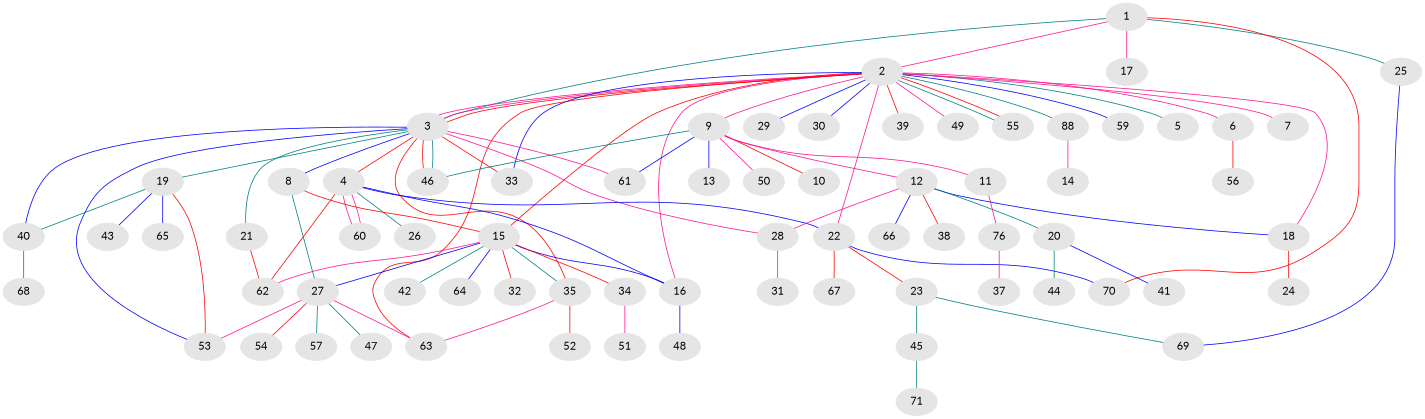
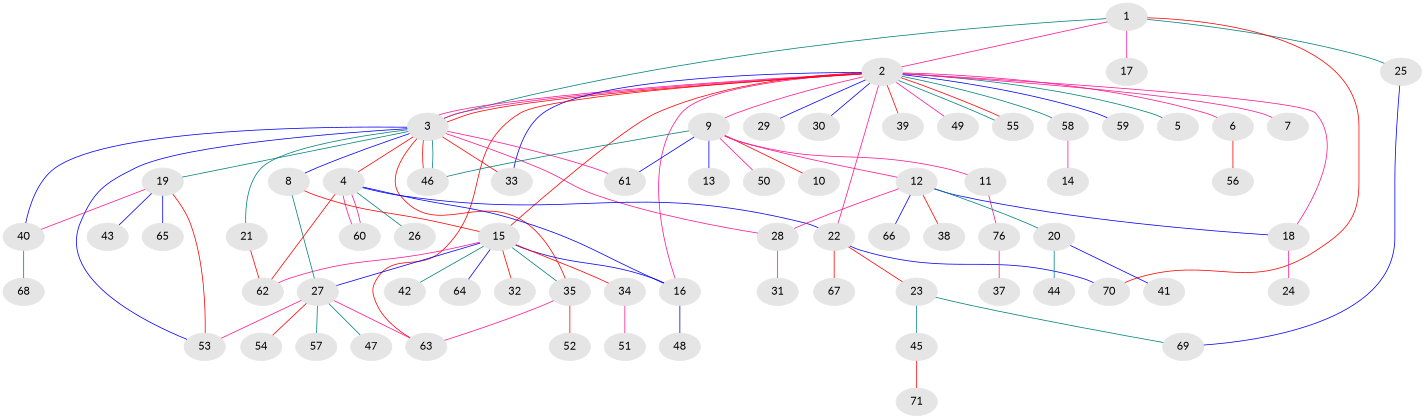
node "88": label "88" -> "58"
edge "19" -- "40": color teal -> deeppink
edge "18" -- "24": color red -> deeppink
edge "45" -- "71": color teal -> red
